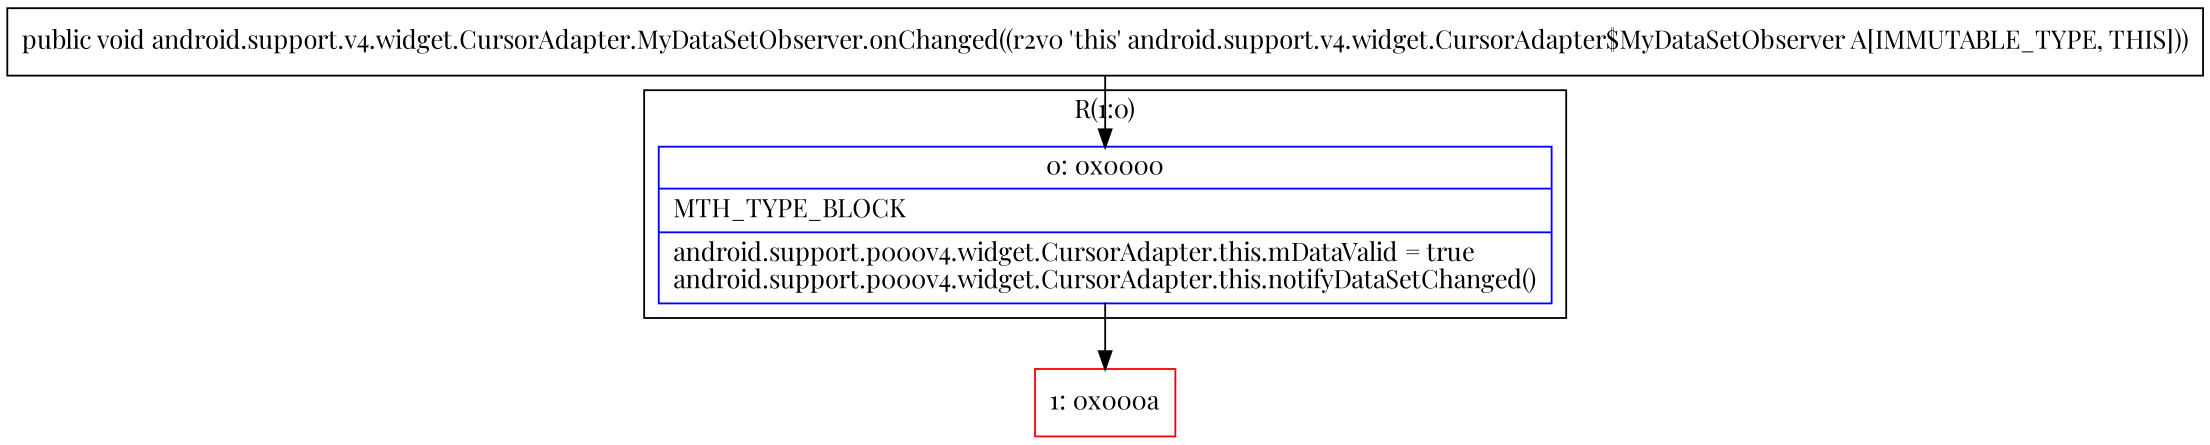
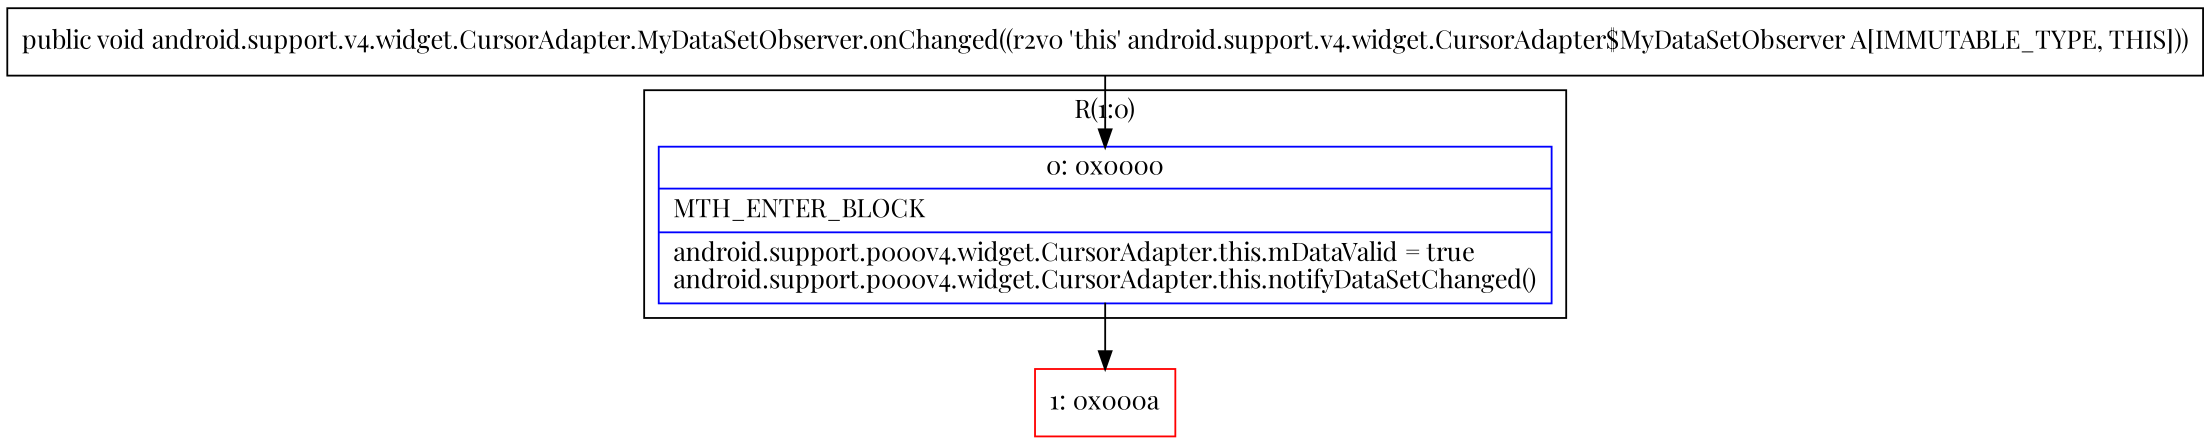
node "0: 0x0000": text "MTH_TYPE_BLOCK" -> "MTH_ENTER_BLOCK"
